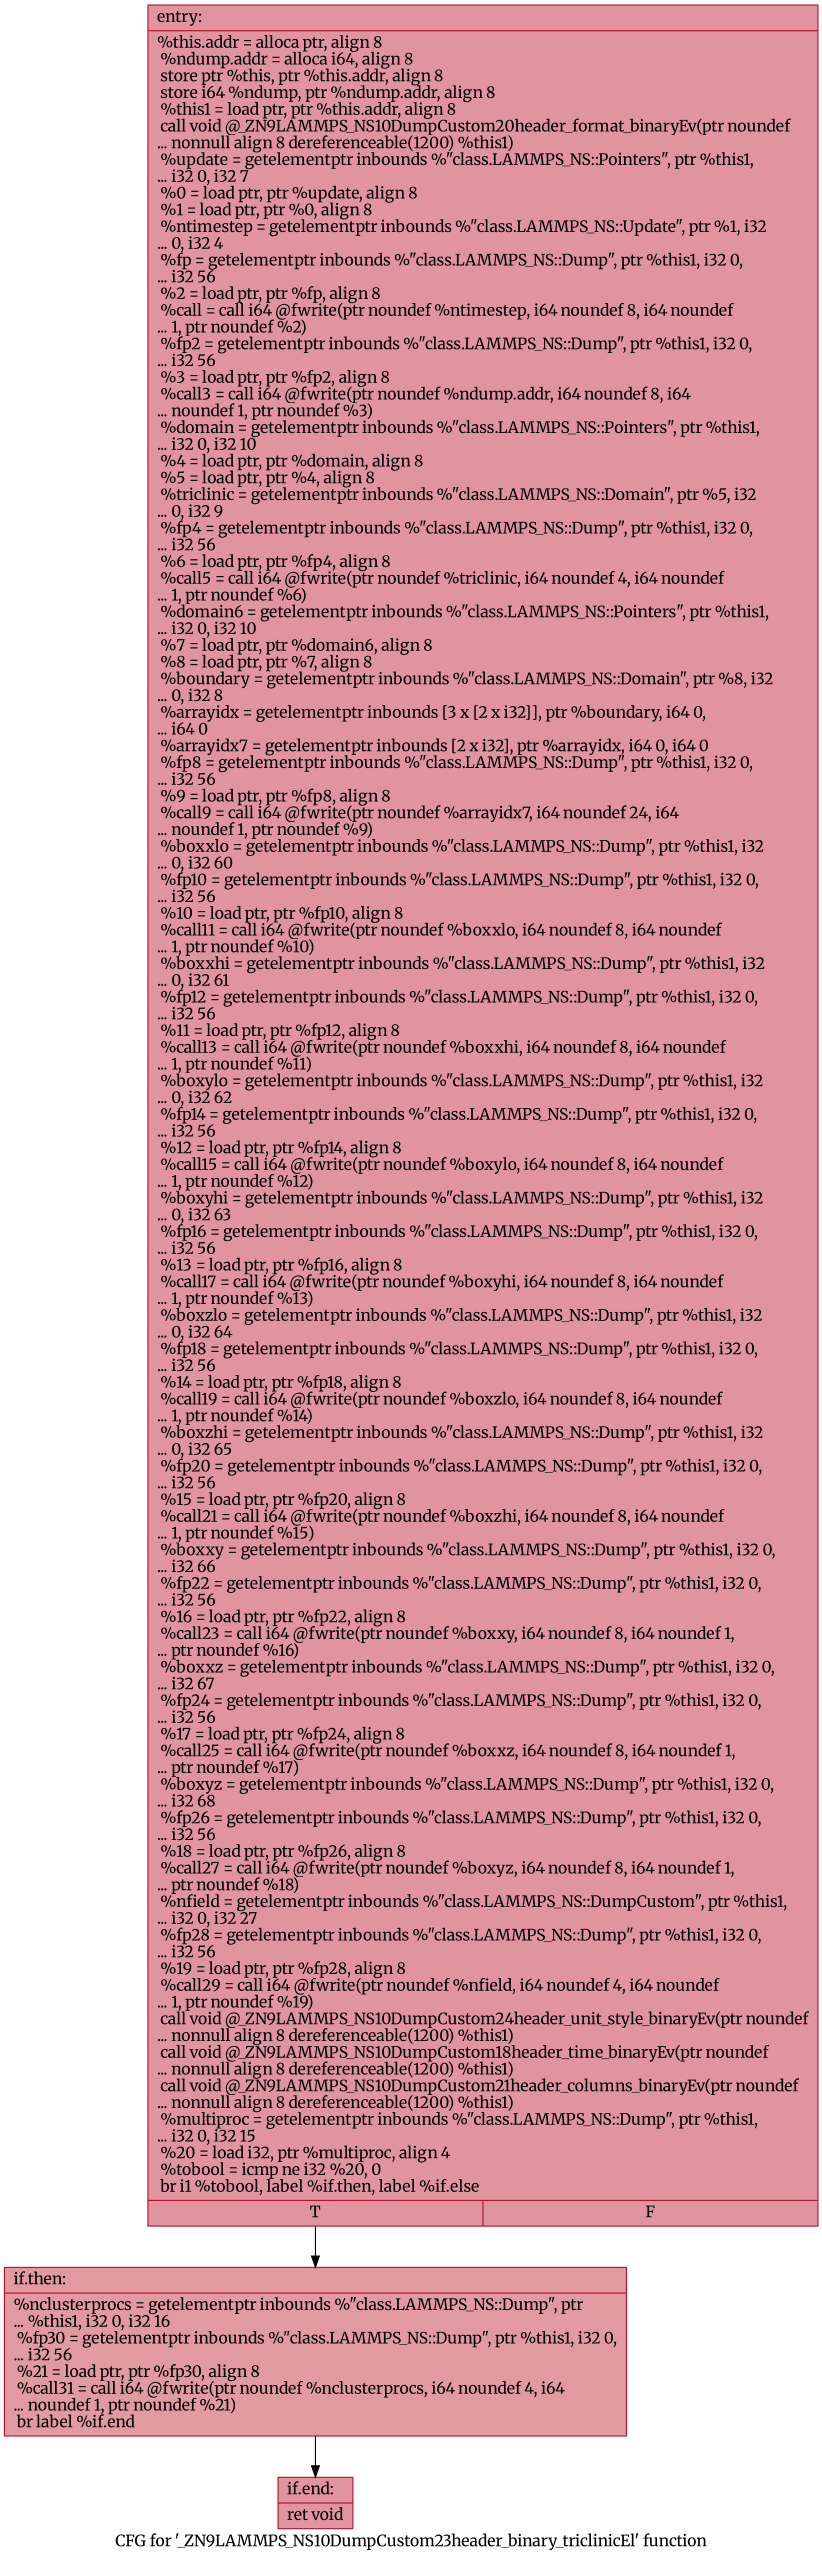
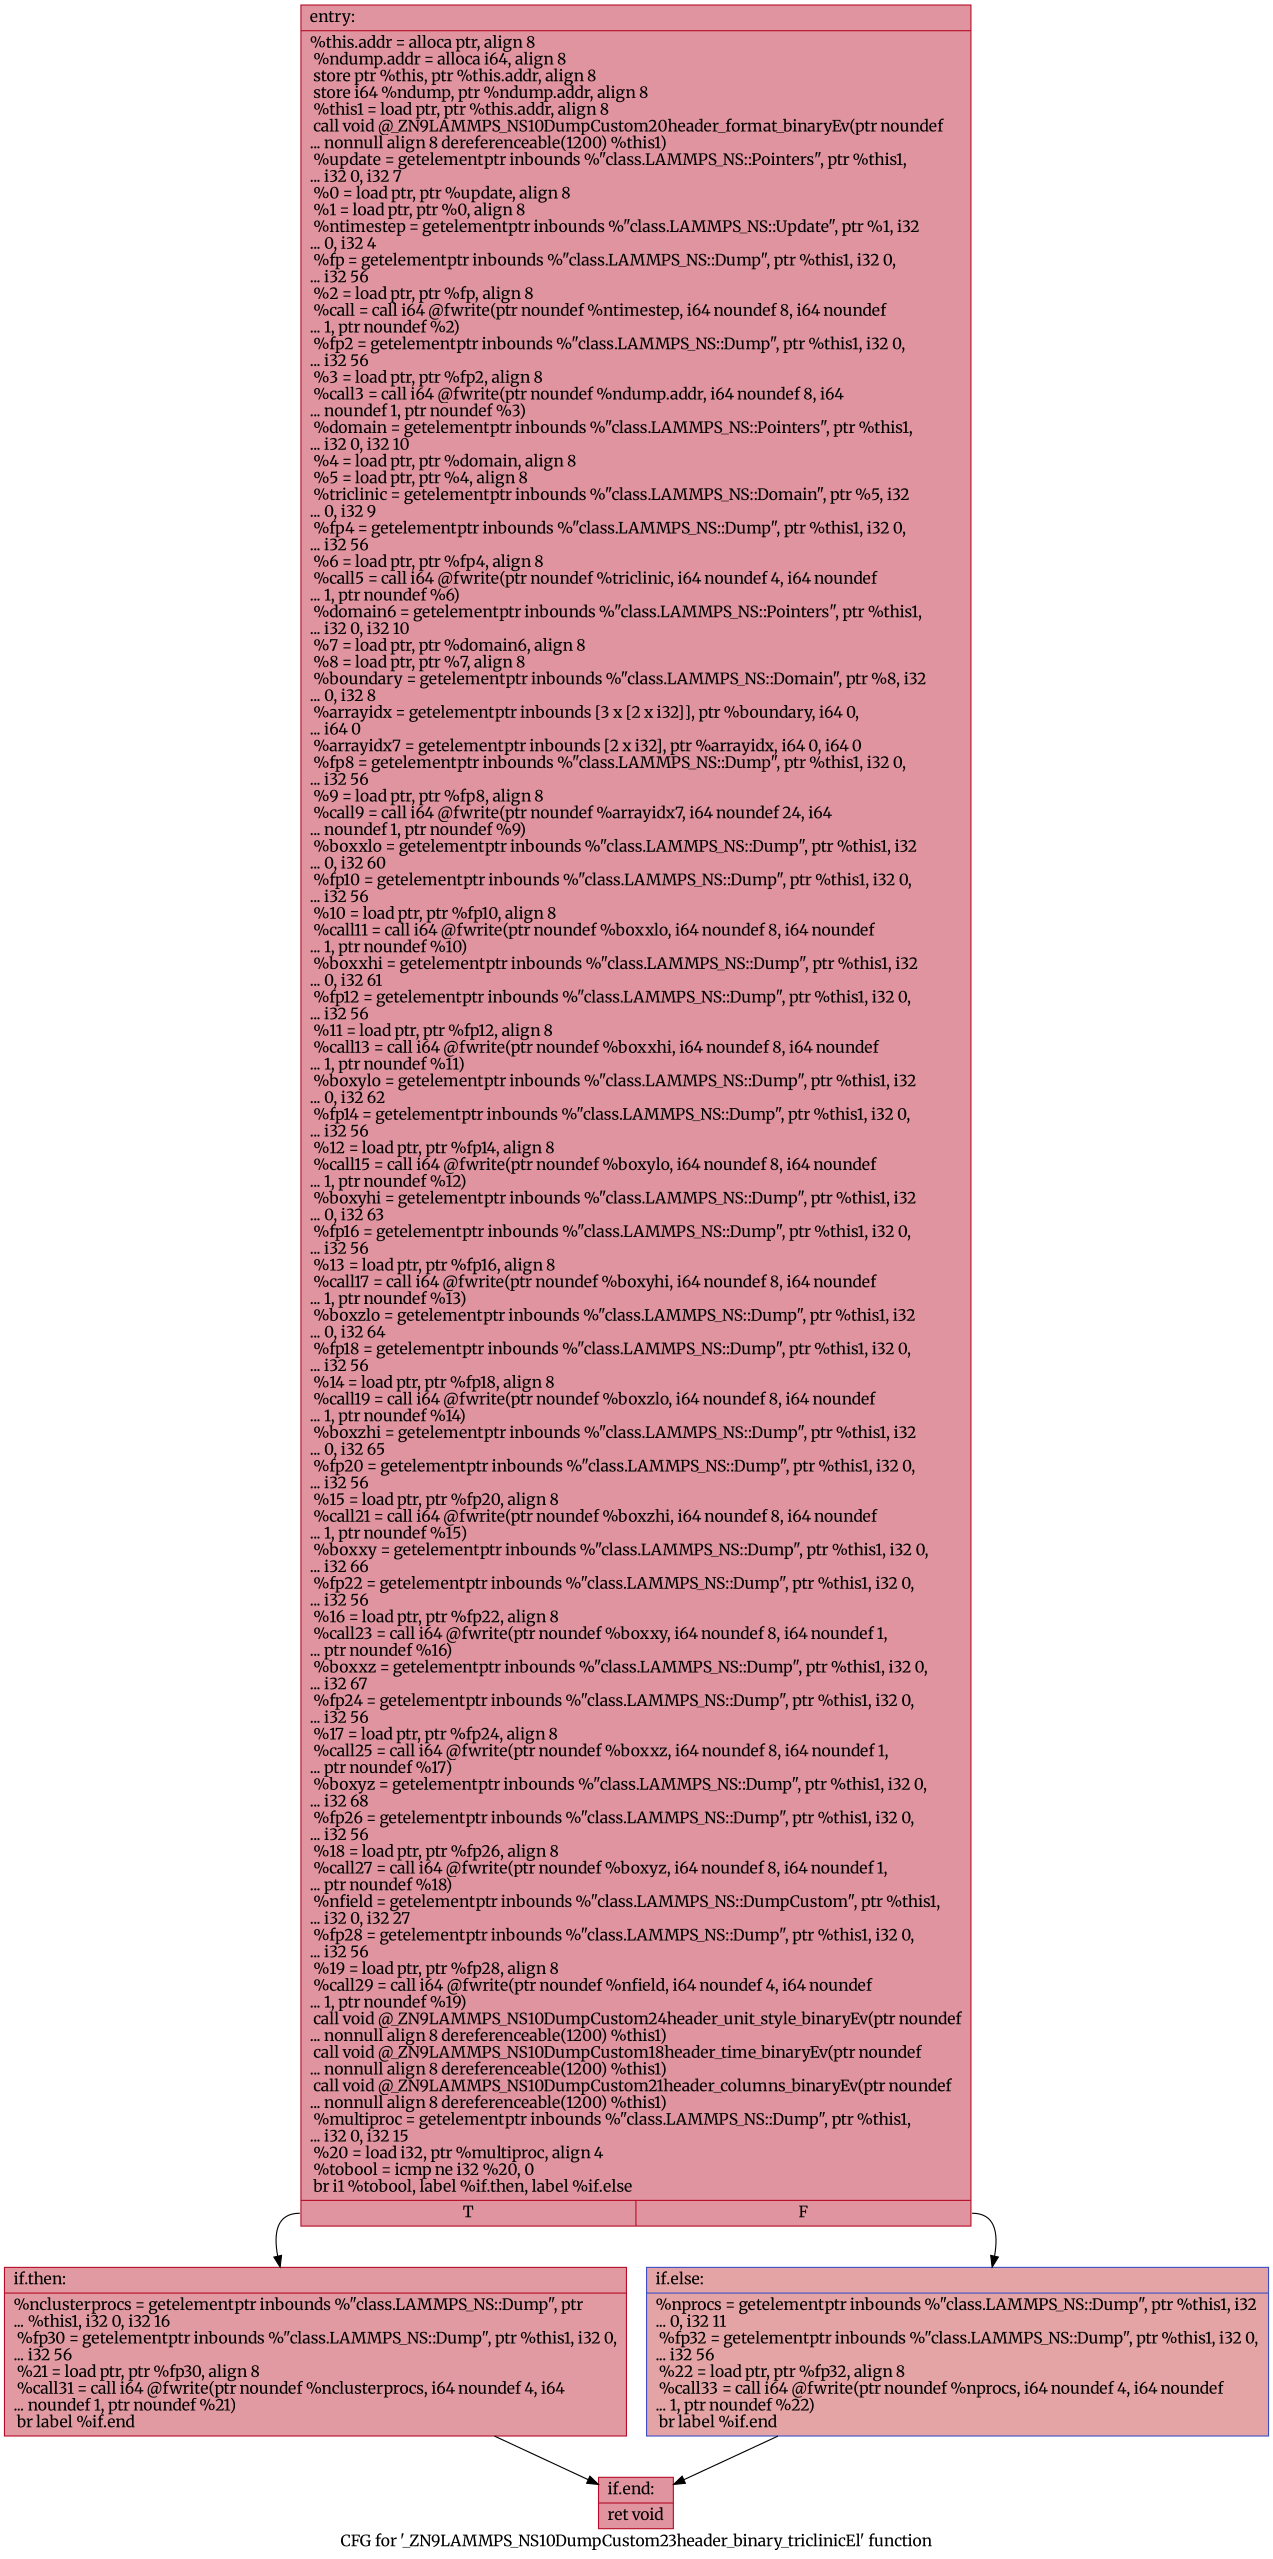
node "if.else:": added
